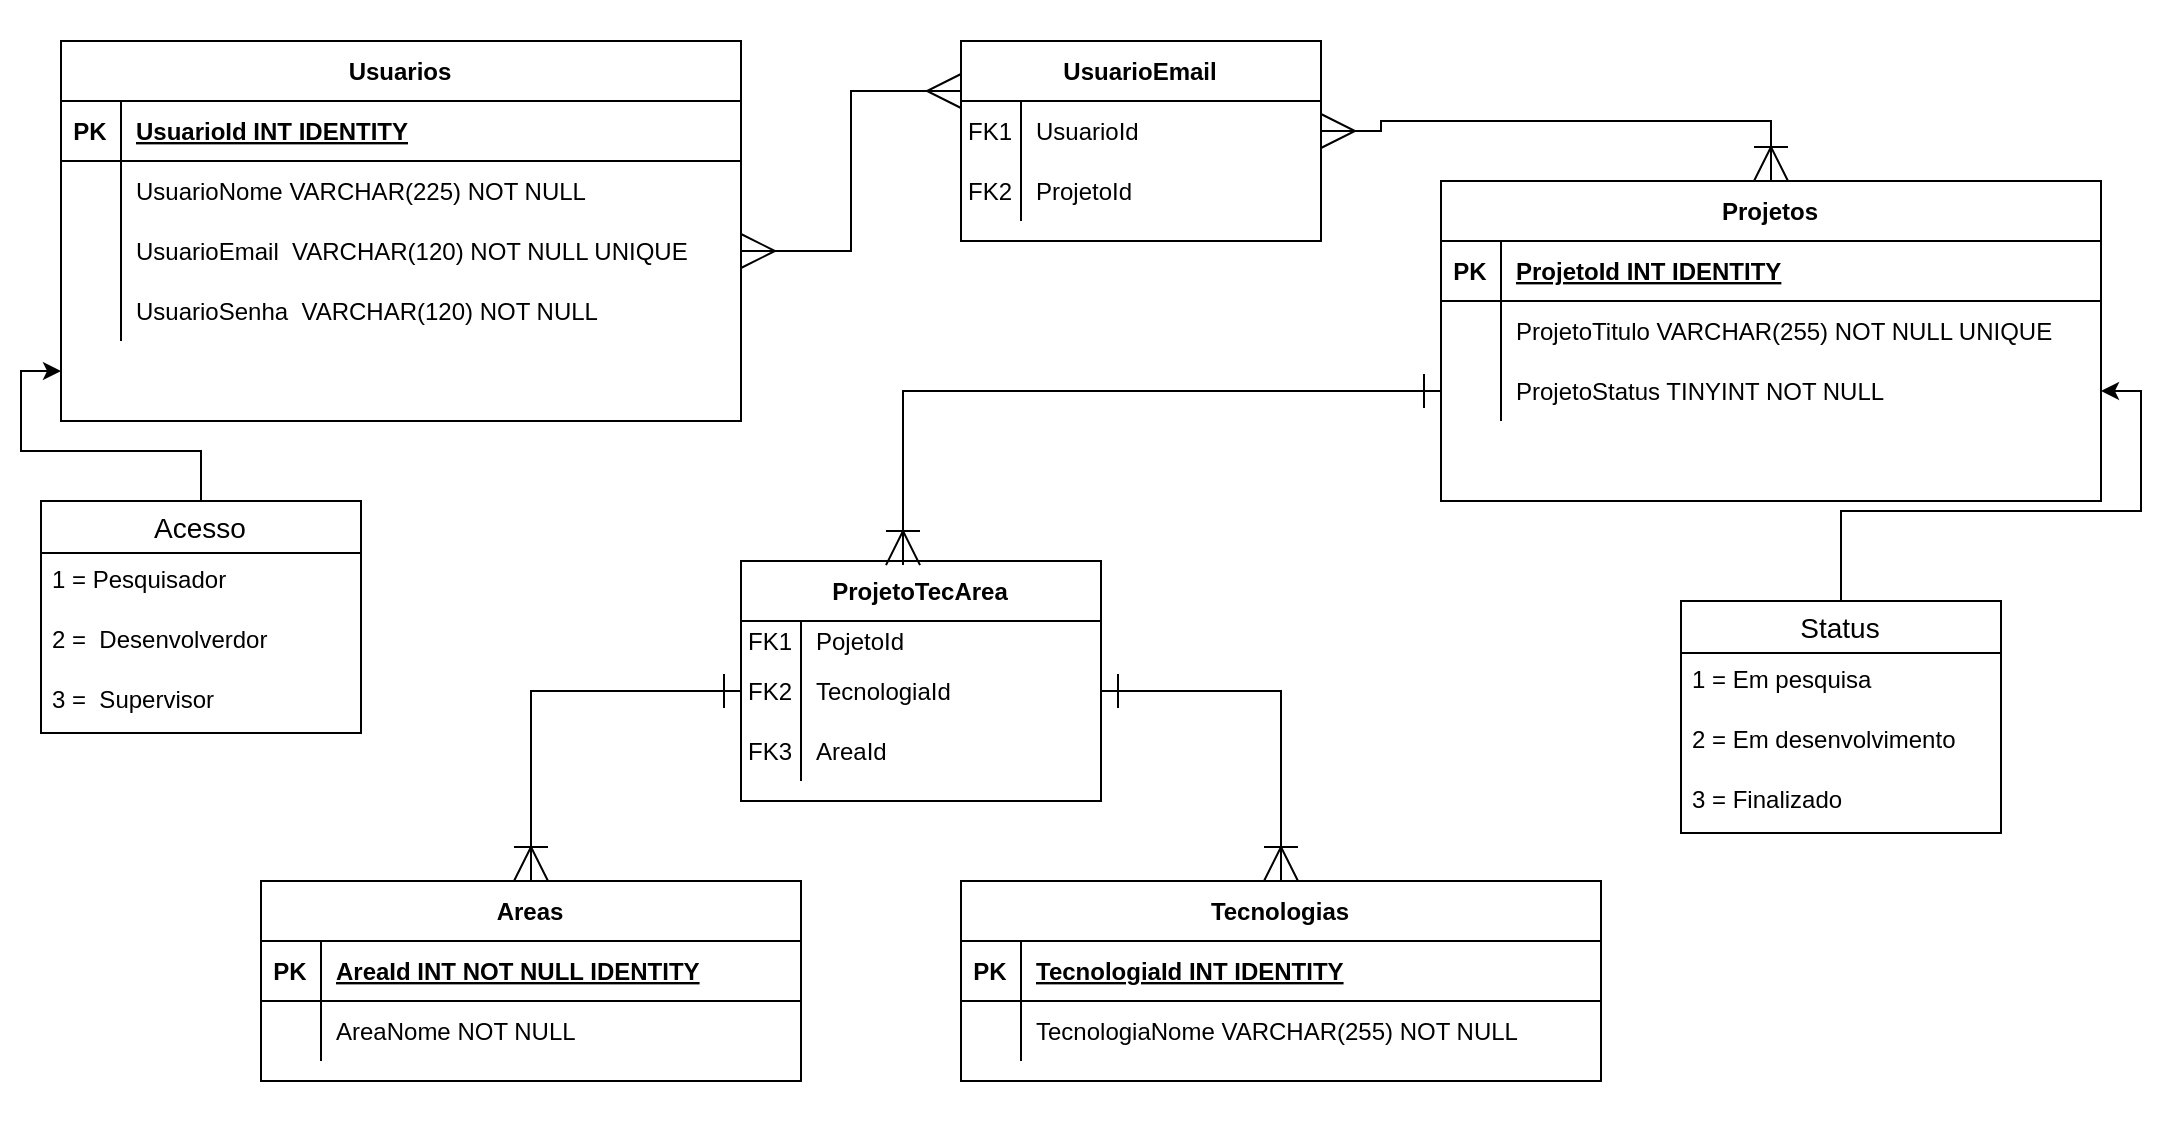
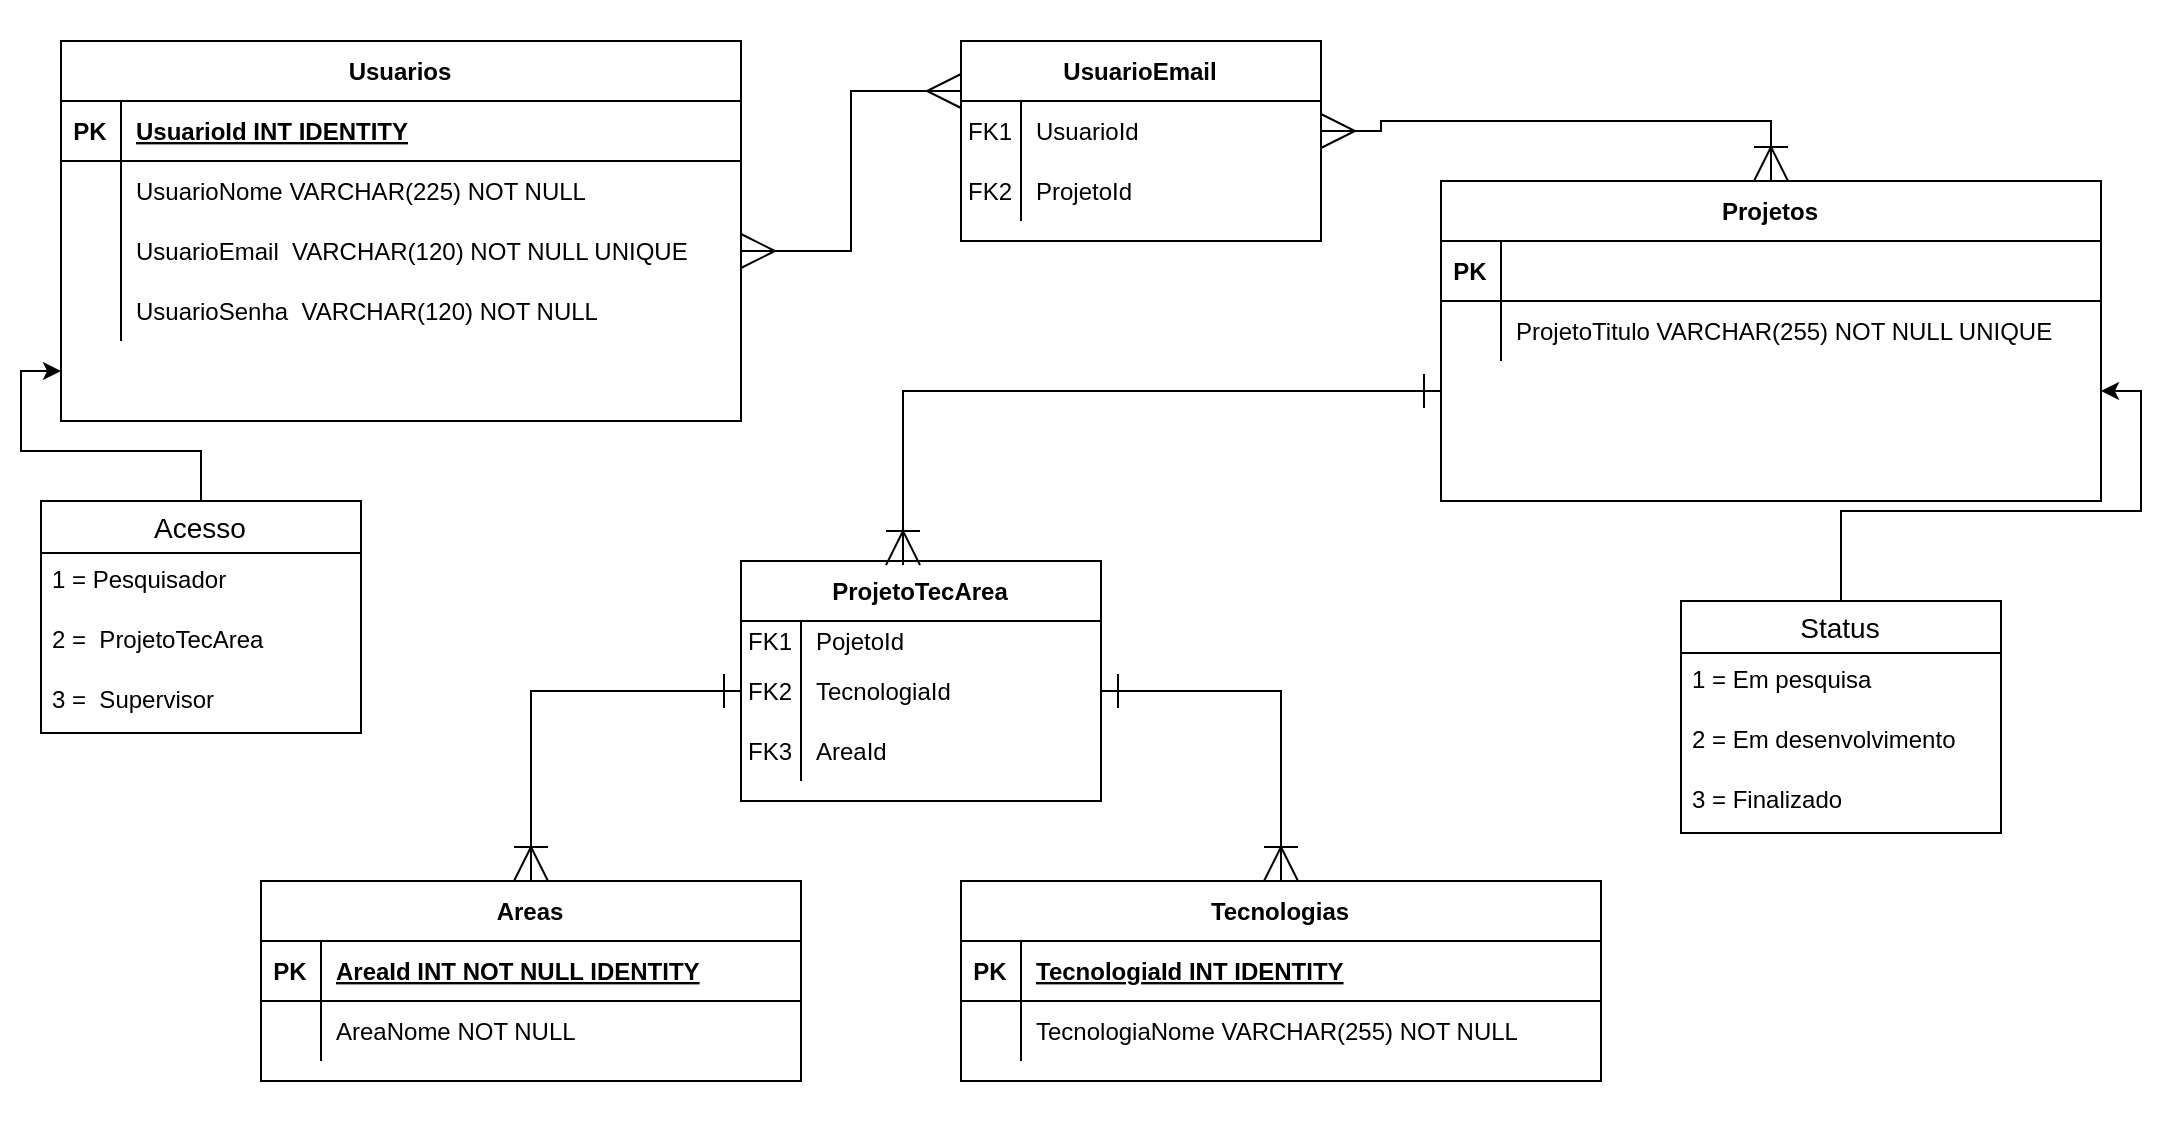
node "ProjetoId INT IDENTITY": removed
node "ProjetoStatus TINYINT NOT NULL": removed
node "2 = Desenvolverdor": label "2 = Desenvolverdor" -> "2 = ProjetoTecArea"
